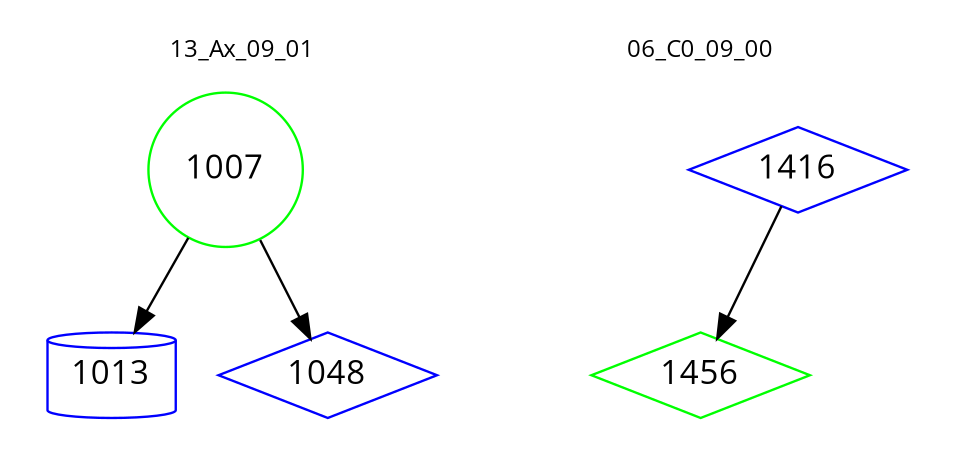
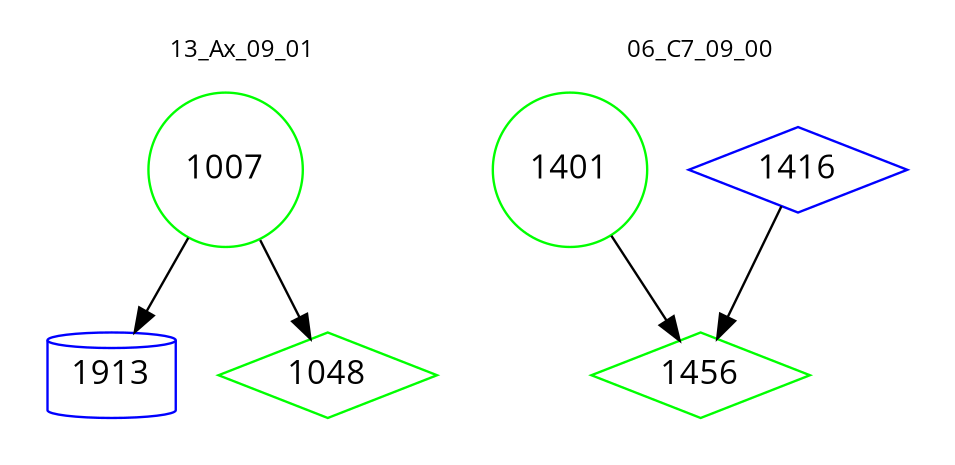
cluster "06_C0_09_00": label "06_C0_09_00" -> "06_C7_09_00"
node "1401": added
node "1013": label "1013" -> "1913"
node "1048": color blue -> green
